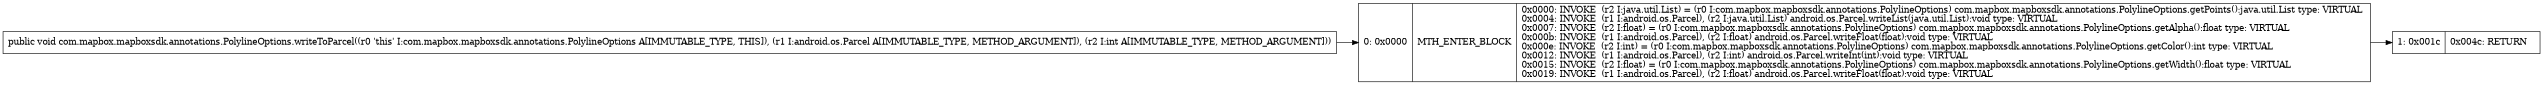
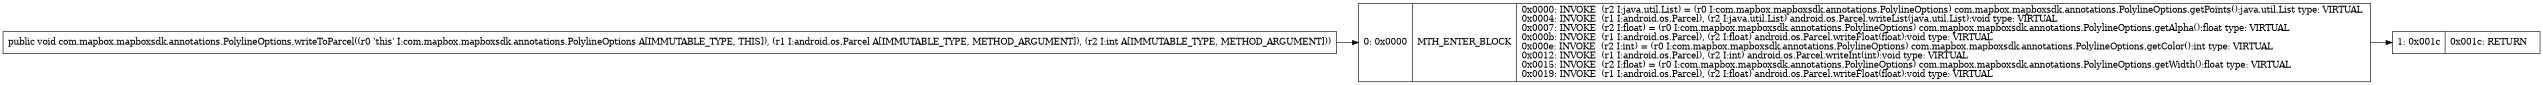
node "1: 0x001c": text "0x004c: RETURN" -> "0x001c: RETURN"
